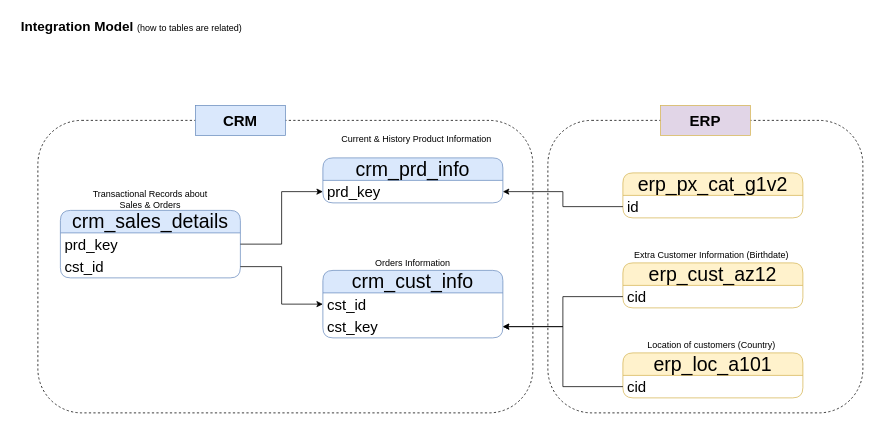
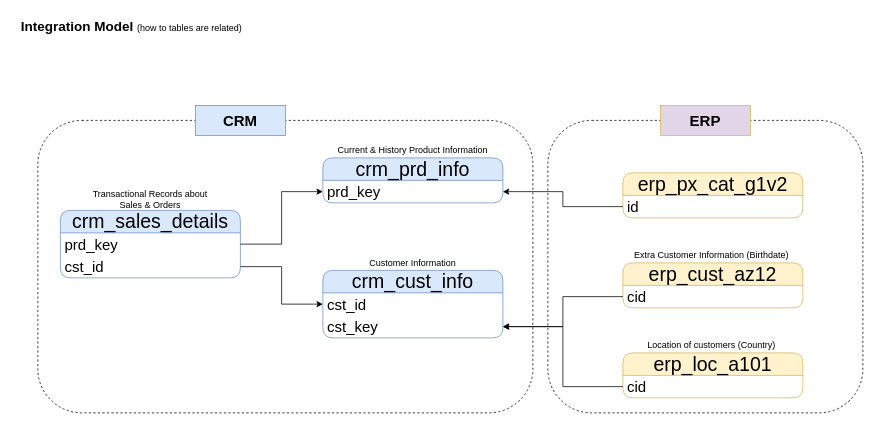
node "Current & History Product Information": moved (417, 139) -> (413, 150)
node "Orders Information": label "Orders Information" -> "Customer Information"
